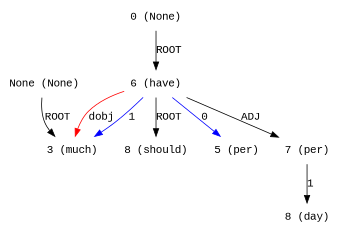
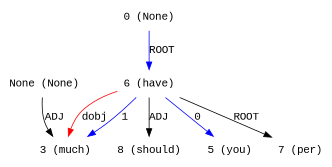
edge "0 (None)" -> "6 (have)": color black -> blue
edge "None (None)" -> "3 (much)": label "ROOT" -> "ADJ"
edge "6 (have)" -> "8 (should)": label "ROOT" -> "ADJ"
edge "6 (have)" -> "7 (per)": label "ADJ" -> "ROOT"
node "5 (per)": label "5 (per)" -> "5 (you)"
node "8 (day)": removed
